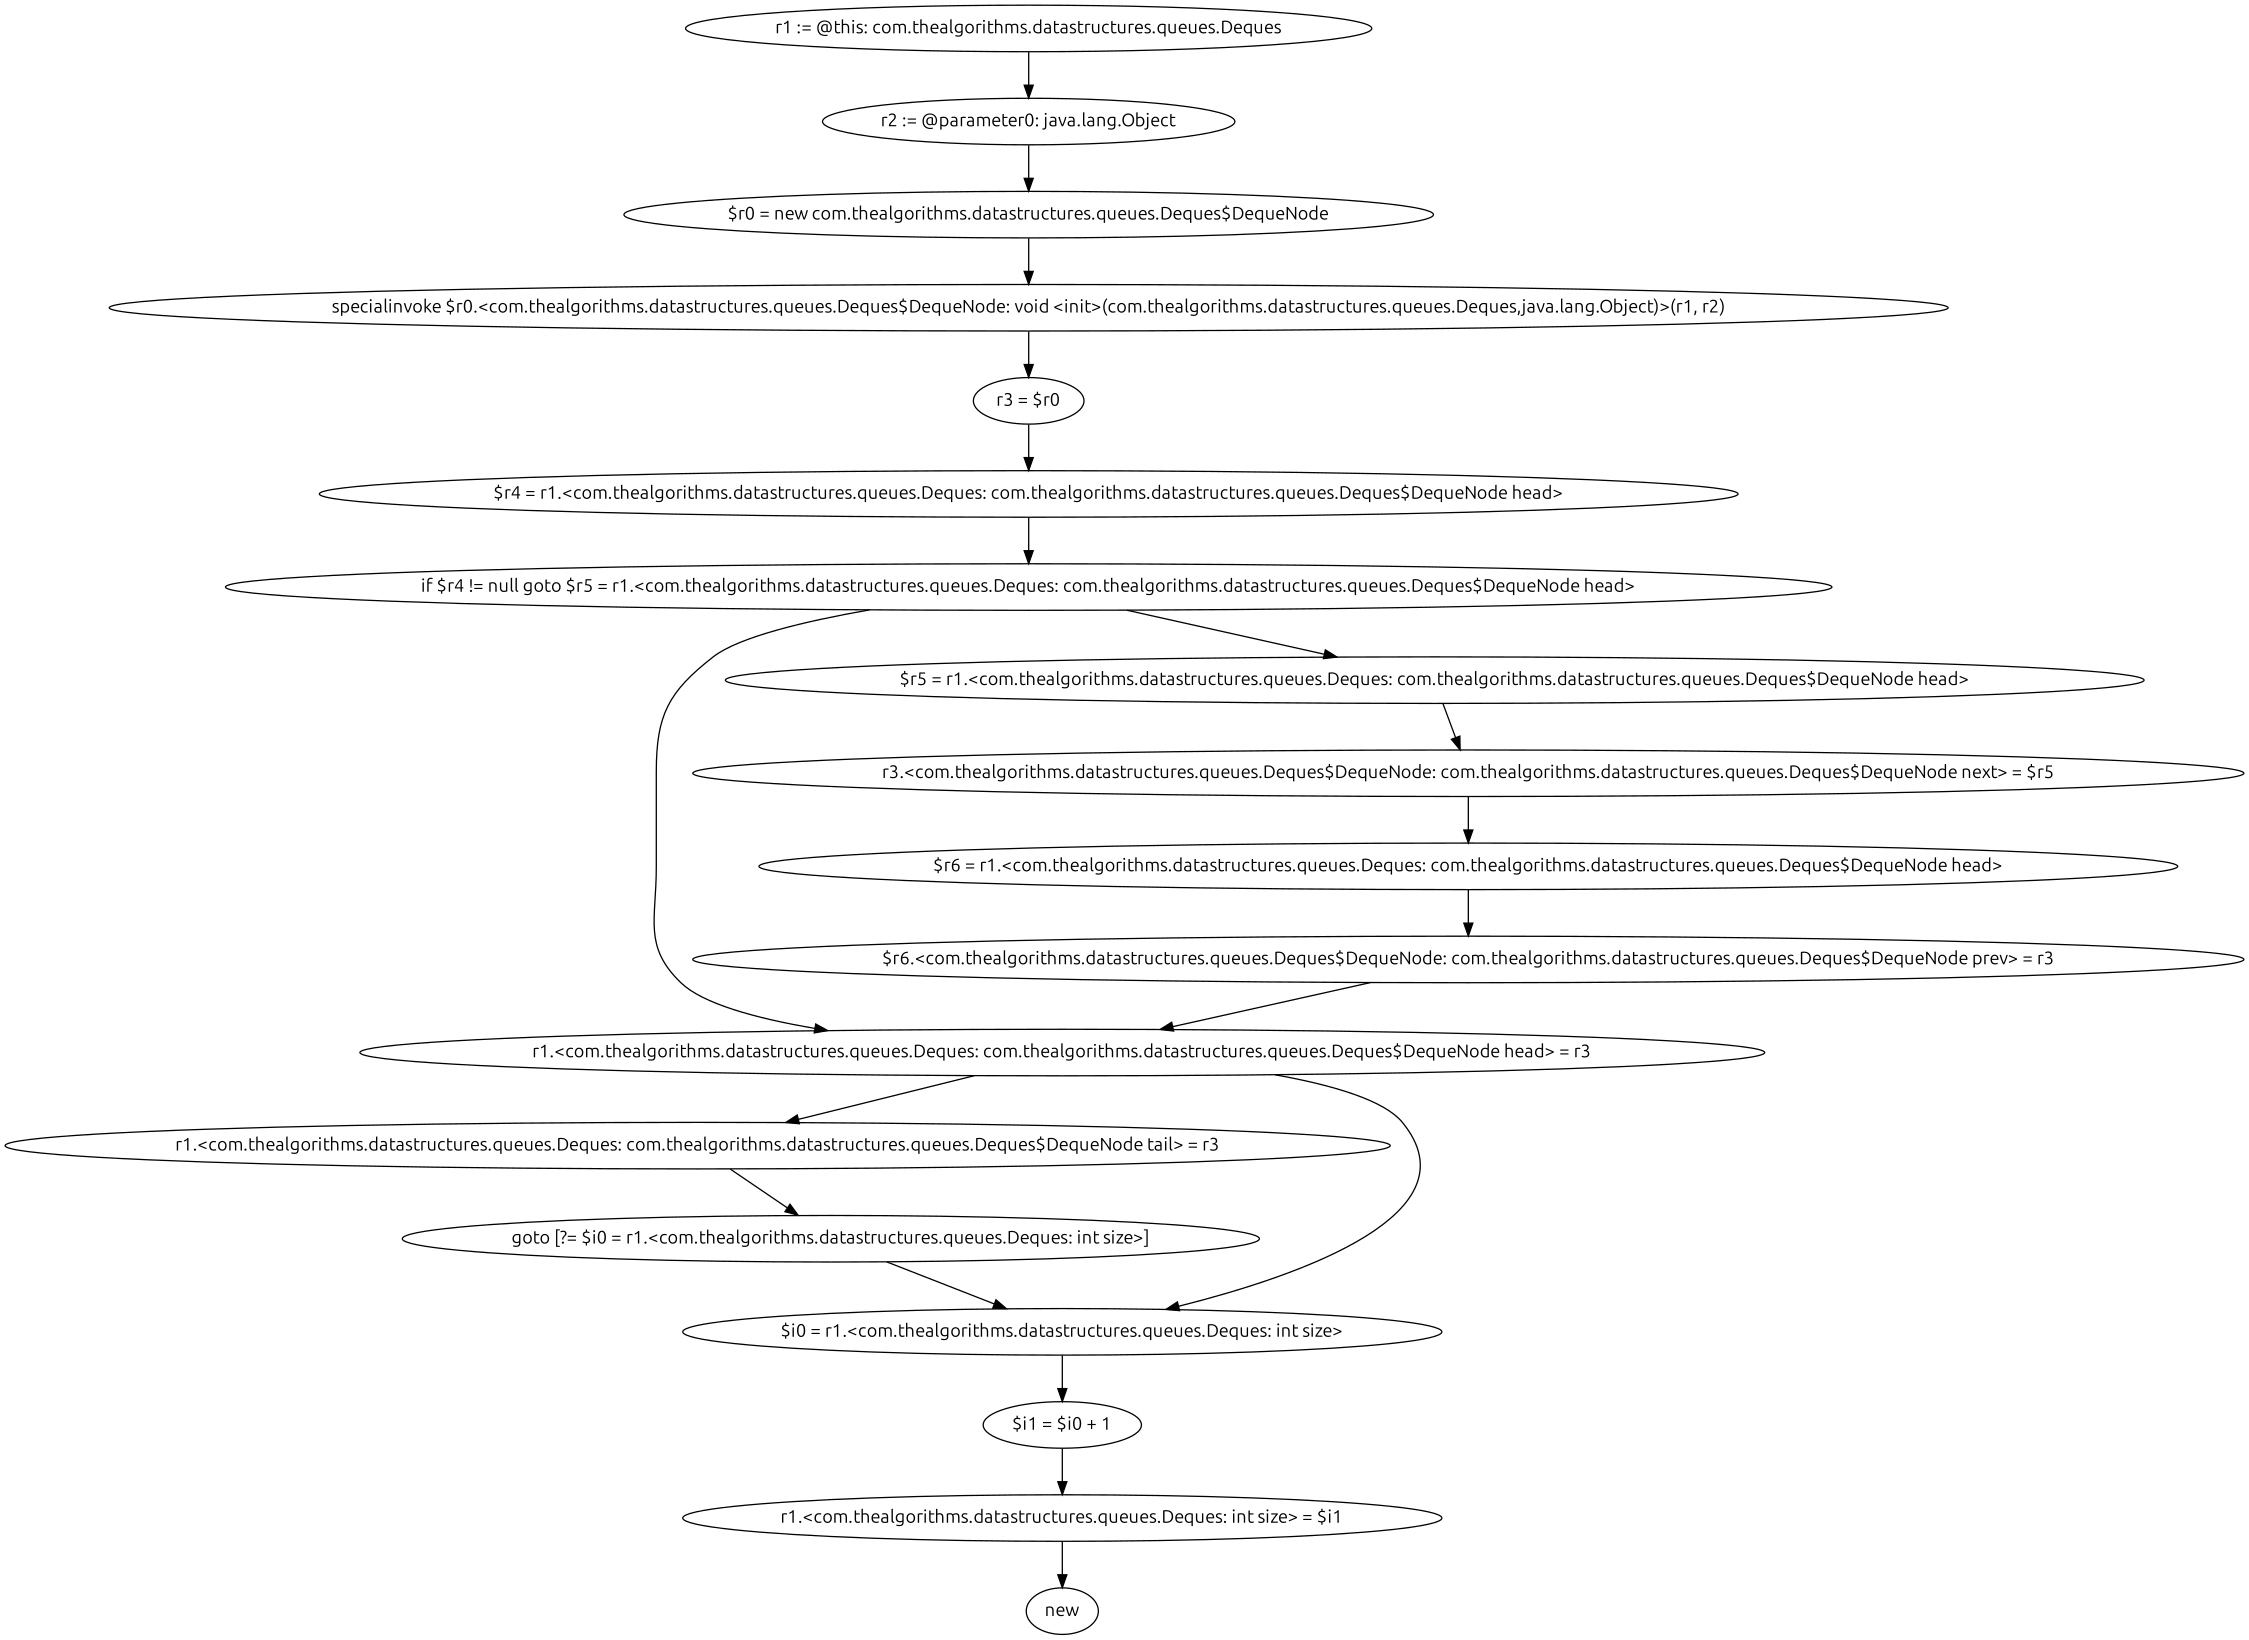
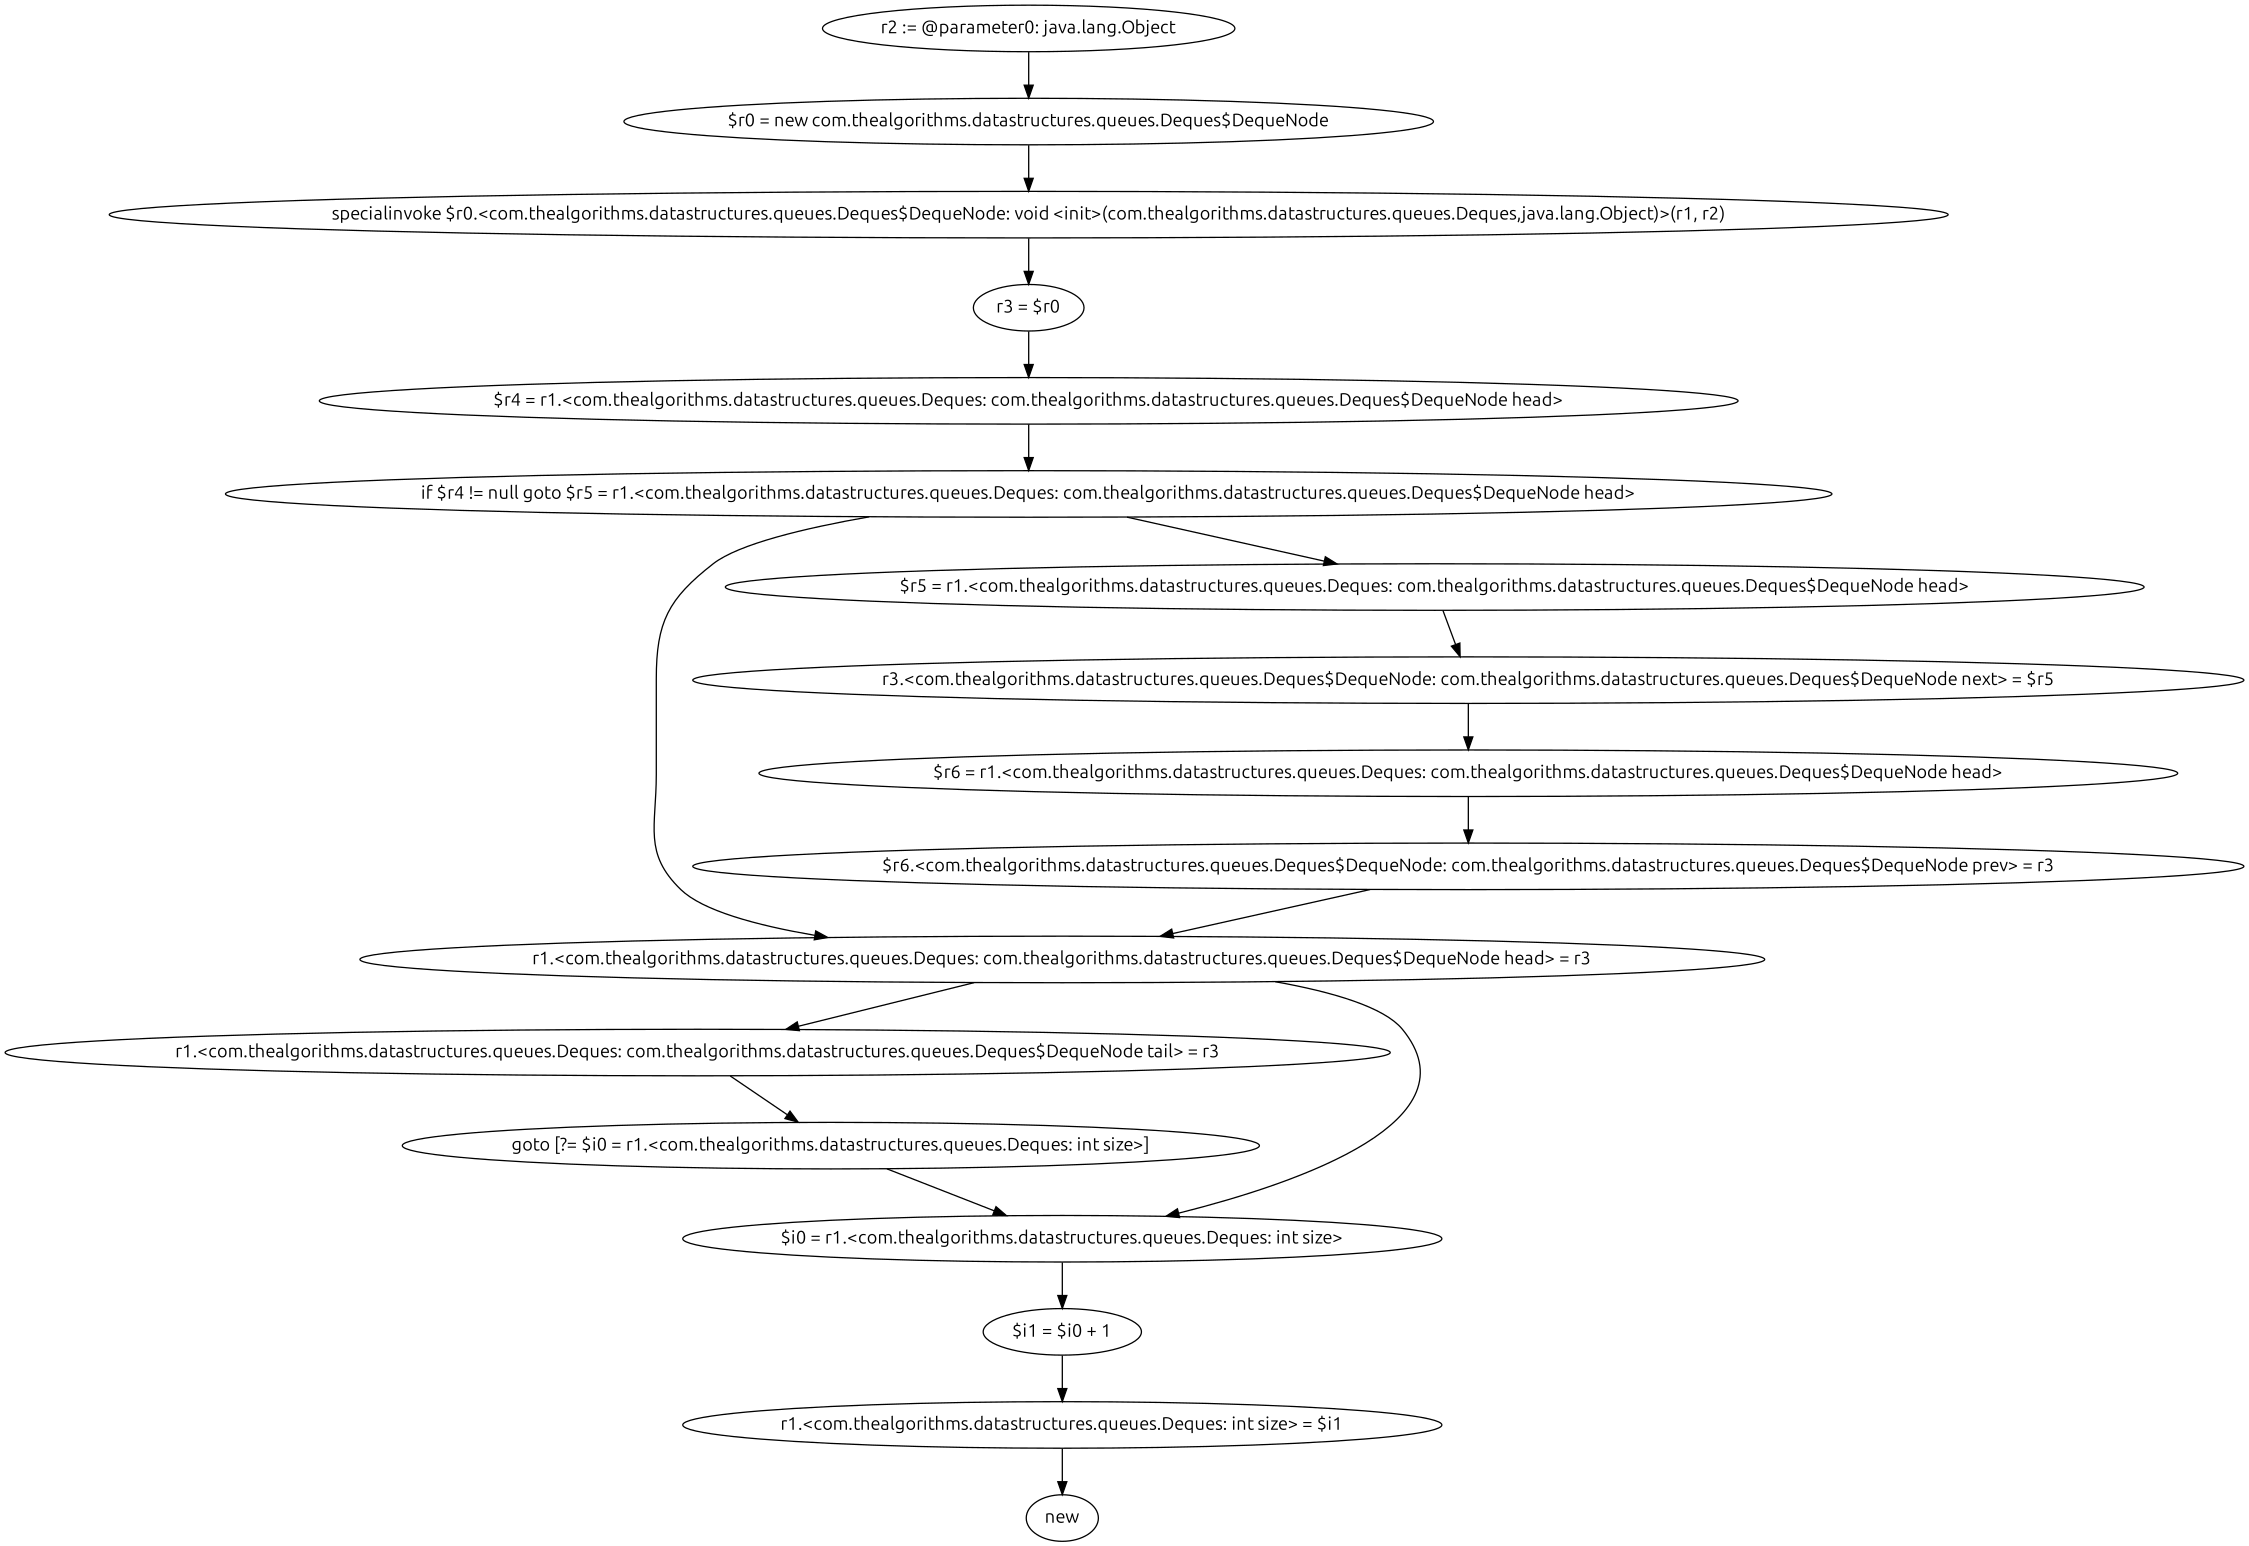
node "r1 := @this: com.thealgorithms.datastructures.queues.Deques": removed
